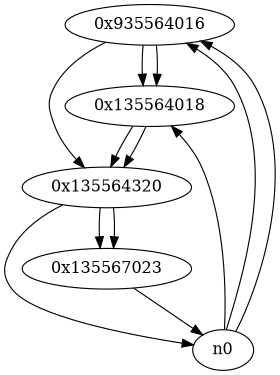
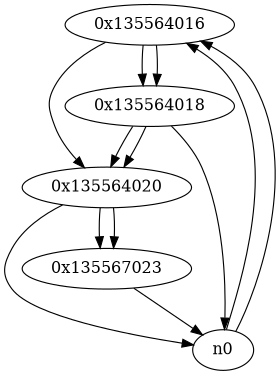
node "0x935564016": label "0x935564016" -> "0x135564016"
node "0x135564320": label "0x135564320" -> "0x135564020"
edge "n0" -> "0x135564018": reversed
